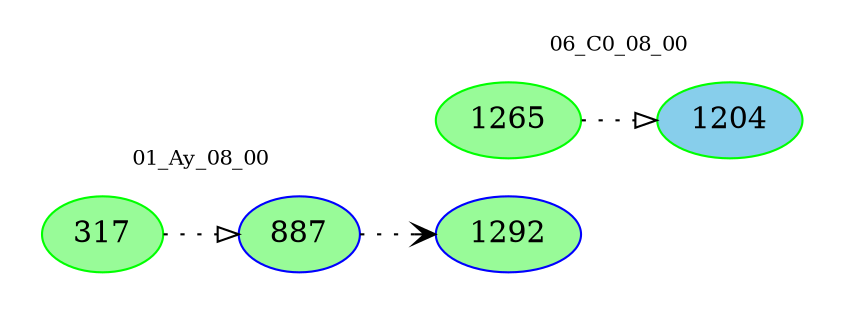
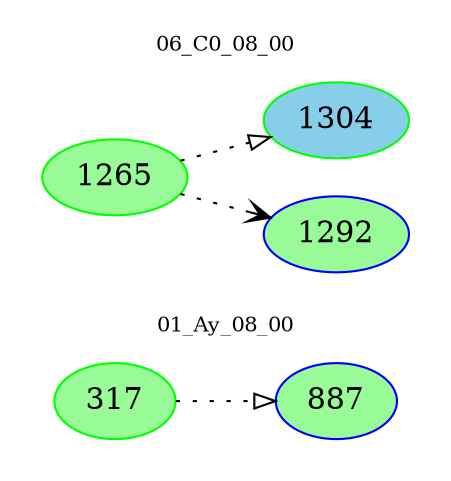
node "1204": label "1204" -> "1304"
edge "887" -> "1292": now "1265" -> "1292"
